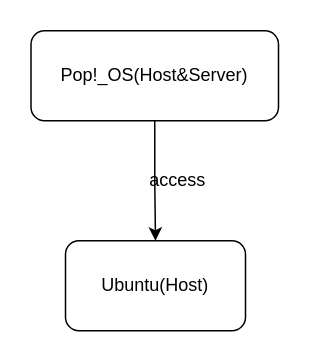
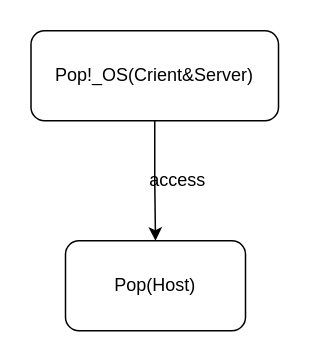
node "Pop!_OS(Host&Server)": label "Pop!_OS(Host&Server)" -> "Pop!_OS(Crient&Server)"
node "Ubuntu(Host)": label "Ubuntu(Host)" -> "Pop(Host)"
